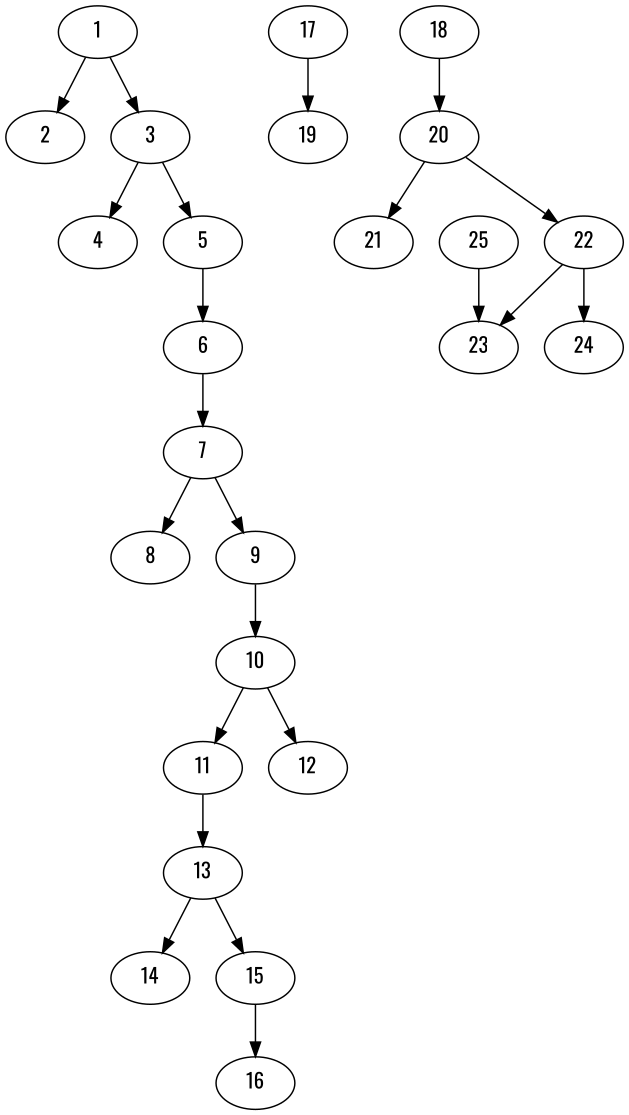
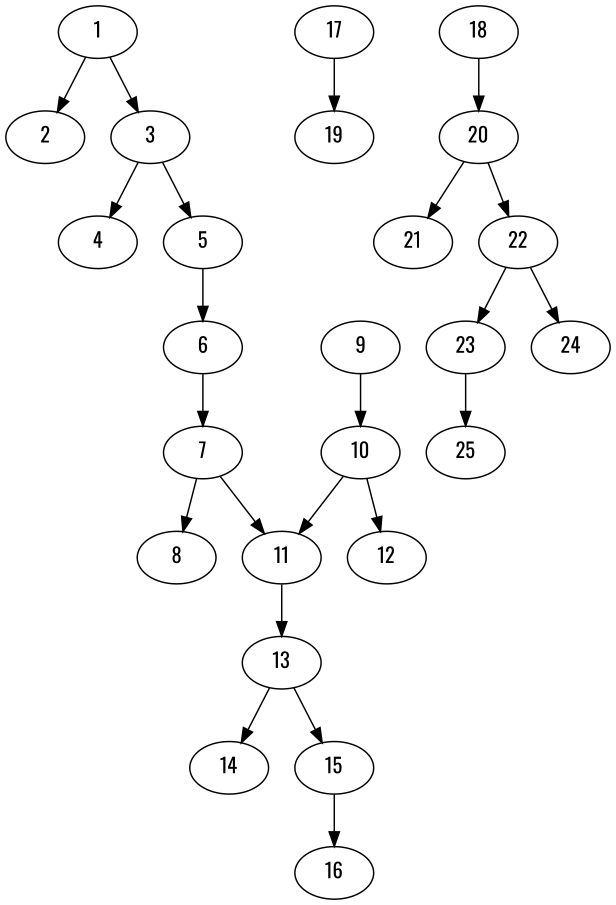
edge "25" -> "23": reversed
edge "7" -> "9": now "7" -> "11"
